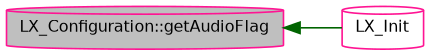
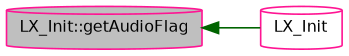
node "LX_Configuration::getAudioFlag": label "LX_Configuration::getAudioFlag" -> "LX_Init::getAudioFlag"
